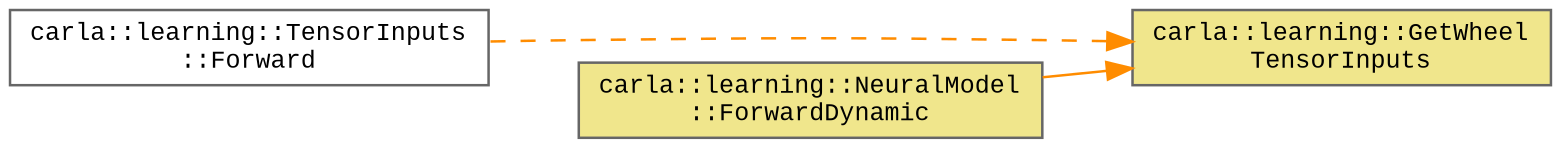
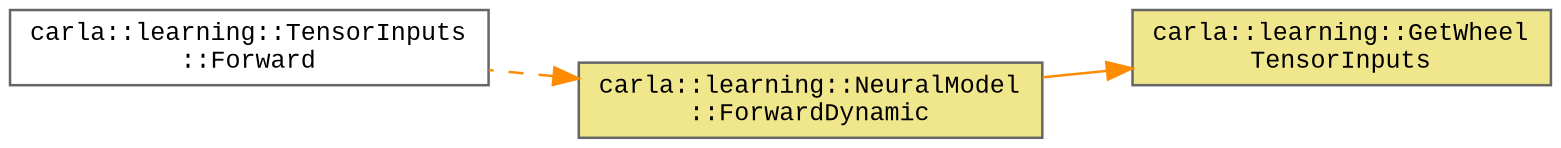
edge "carla::learning::TensorInputs ::Forward" -> "carla::learning::GetWheel TensorInputs": now "carla::learning::TensorInputs ::Forward" -> "carla::learning::NeuralModel ::ForwardDynamic"
